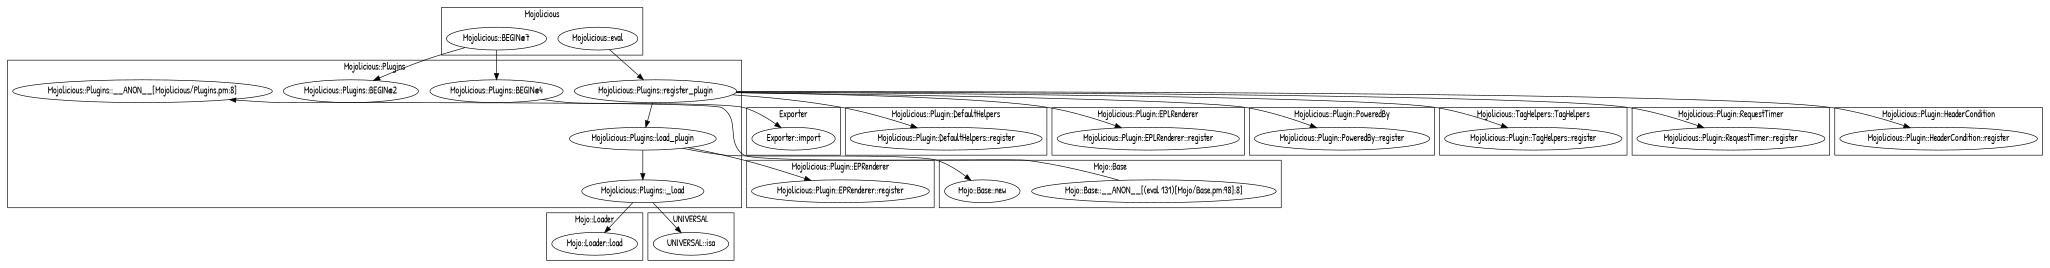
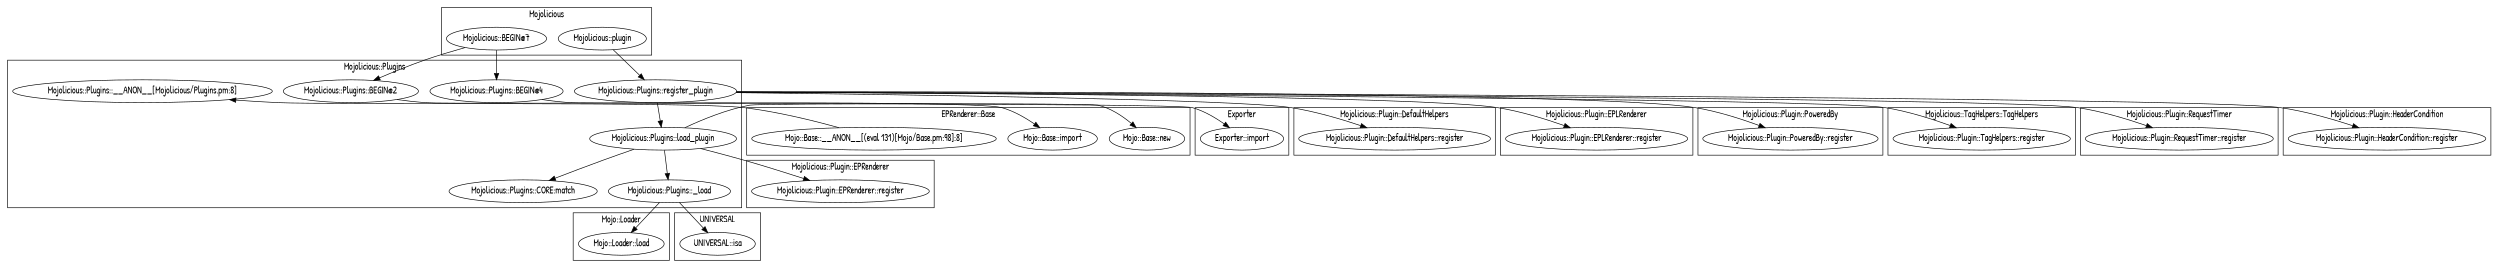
node "Mojolicious::eval": label "Mojolicious::eval" -> "Mojolicious::plugin"
node "Mojo::Base::import": added
cluster "Mojo::Base": label "Mojo::Base" -> "EPRenderer::Base"
node "Mojolicious::Plugins::CORE:match": added
